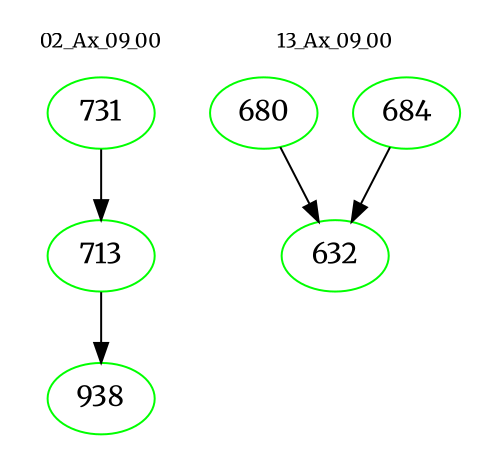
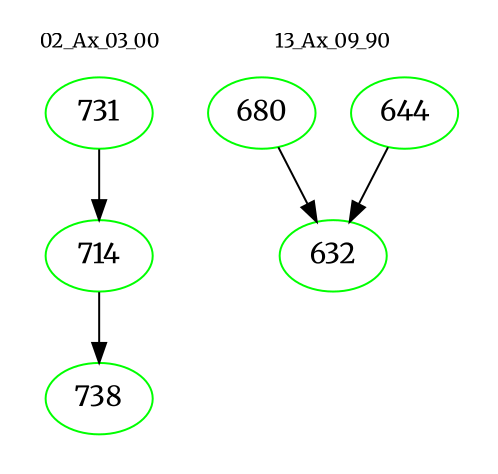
cluster "02_Ax_09_00": label "02_Ax_09_00" -> "02_Ax_03_00"
cluster "13_Ax_09_00": label "13_Ax_09_00" -> "13_Ax_09_90"
node "684": label "684" -> "644"
node "713": label "713" -> "714"
node "938": label "938" -> "738"
